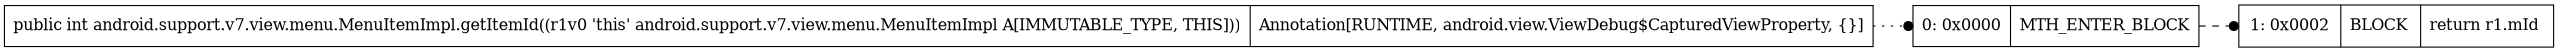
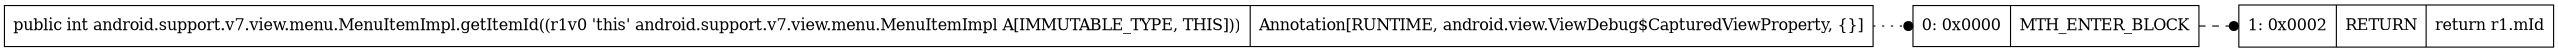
node "1: 0x0002": text "BLOCK" -> "RETURN"
